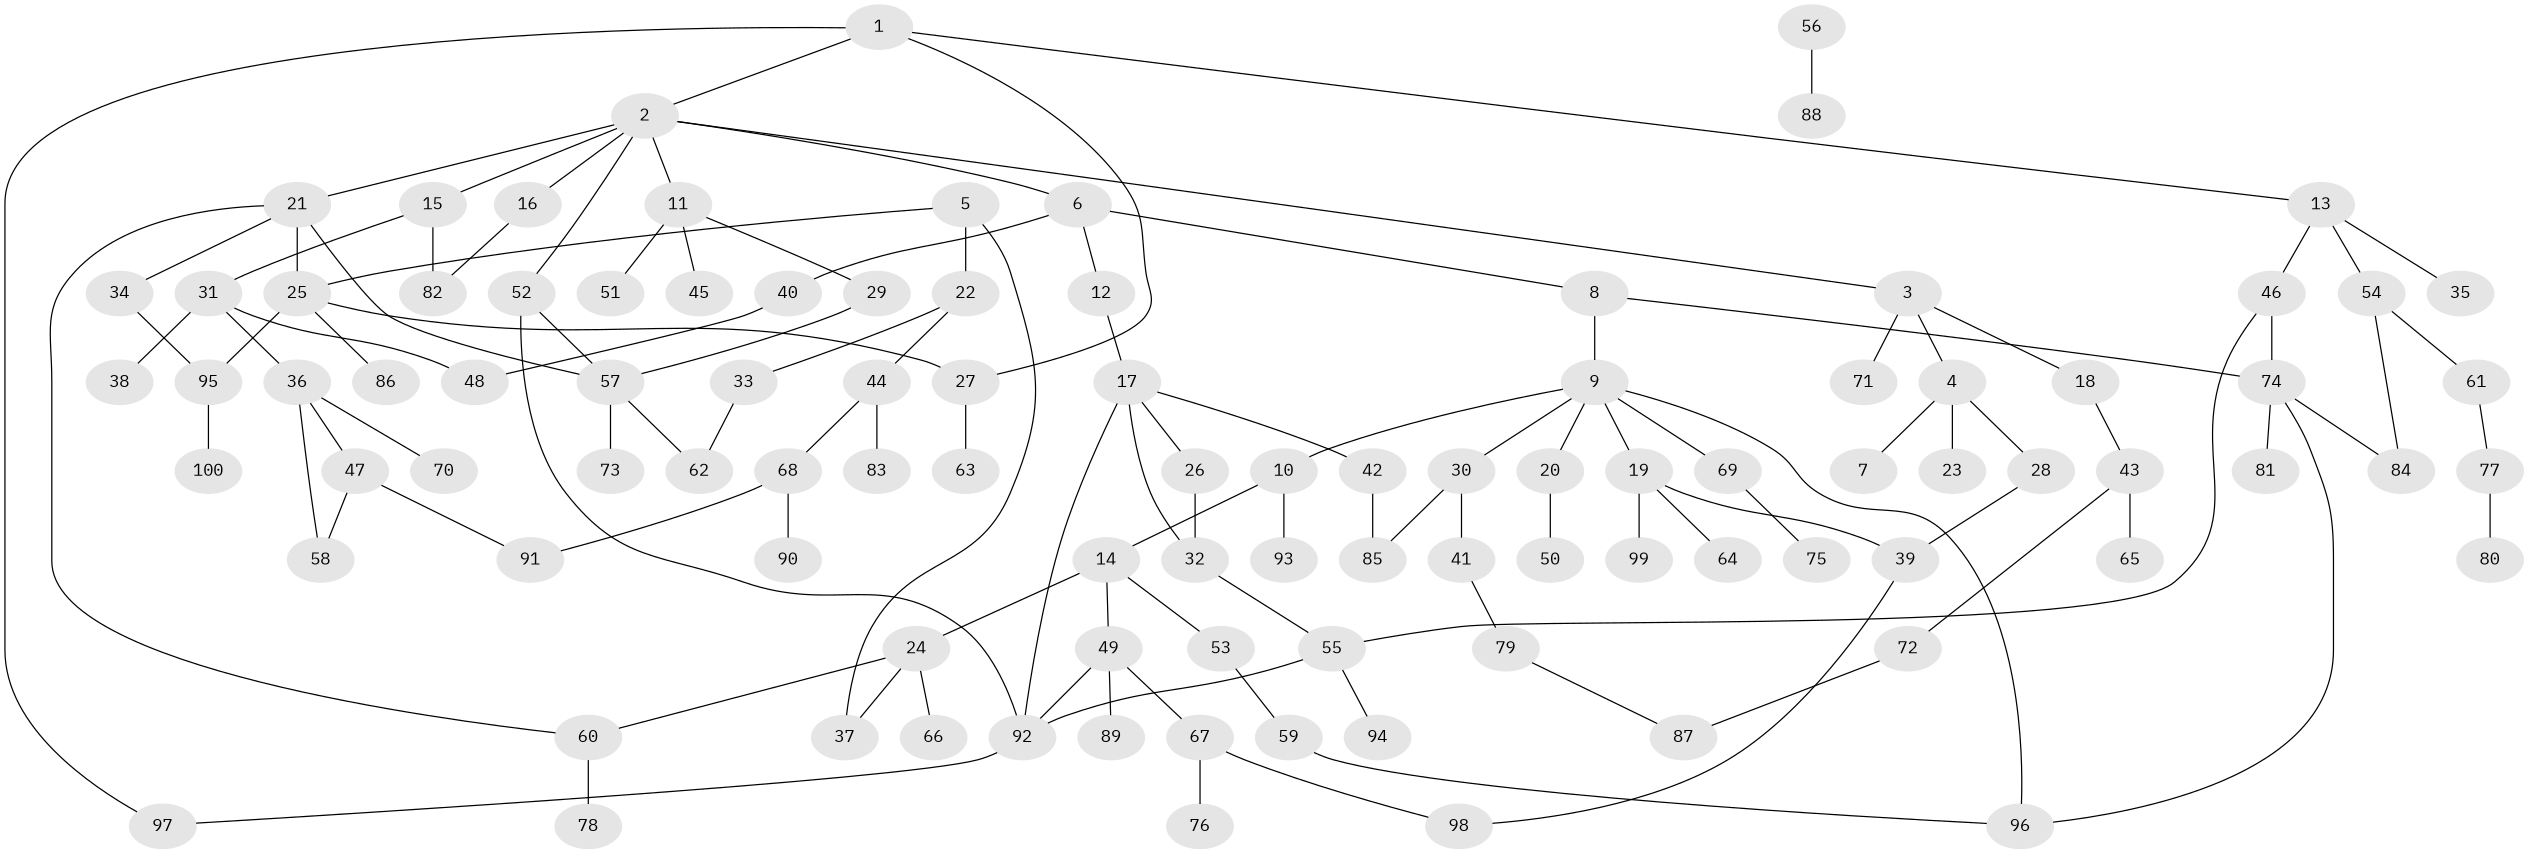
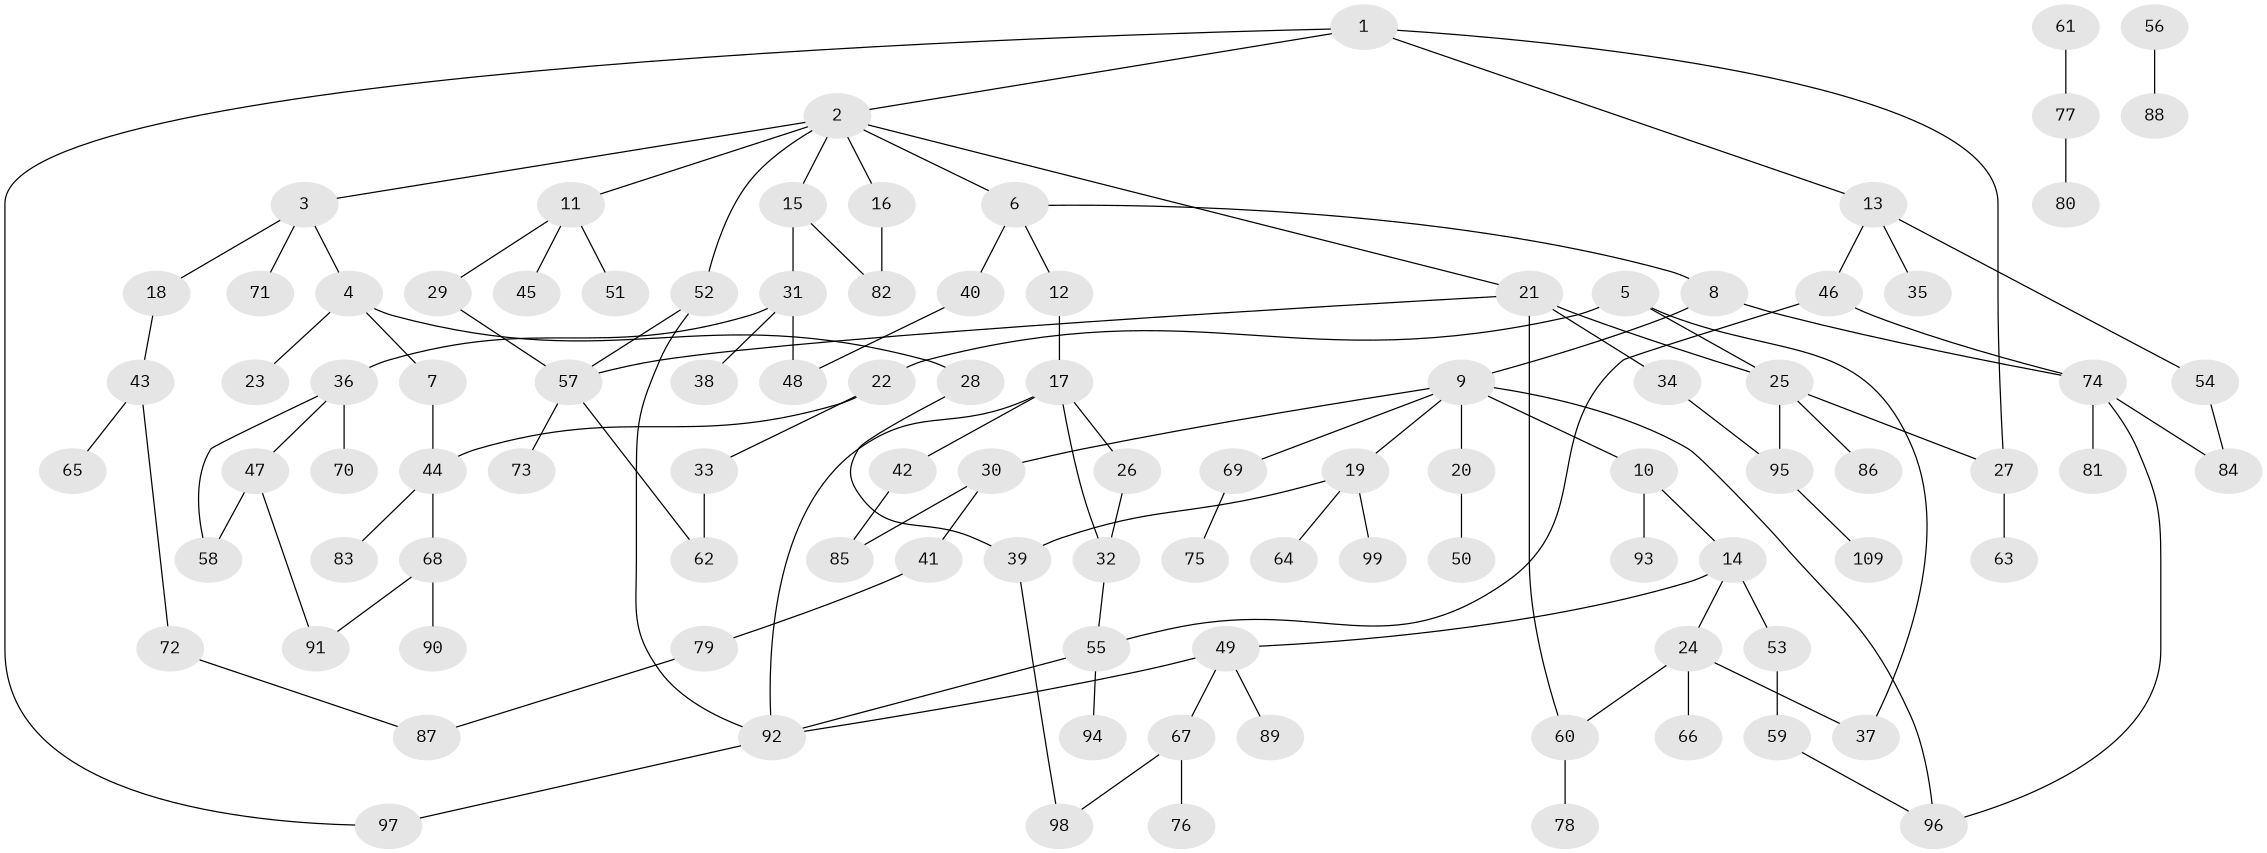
edge "54" -- "61": removed
edge "7" -- "44": added
node "100": label "100" -> "109"
